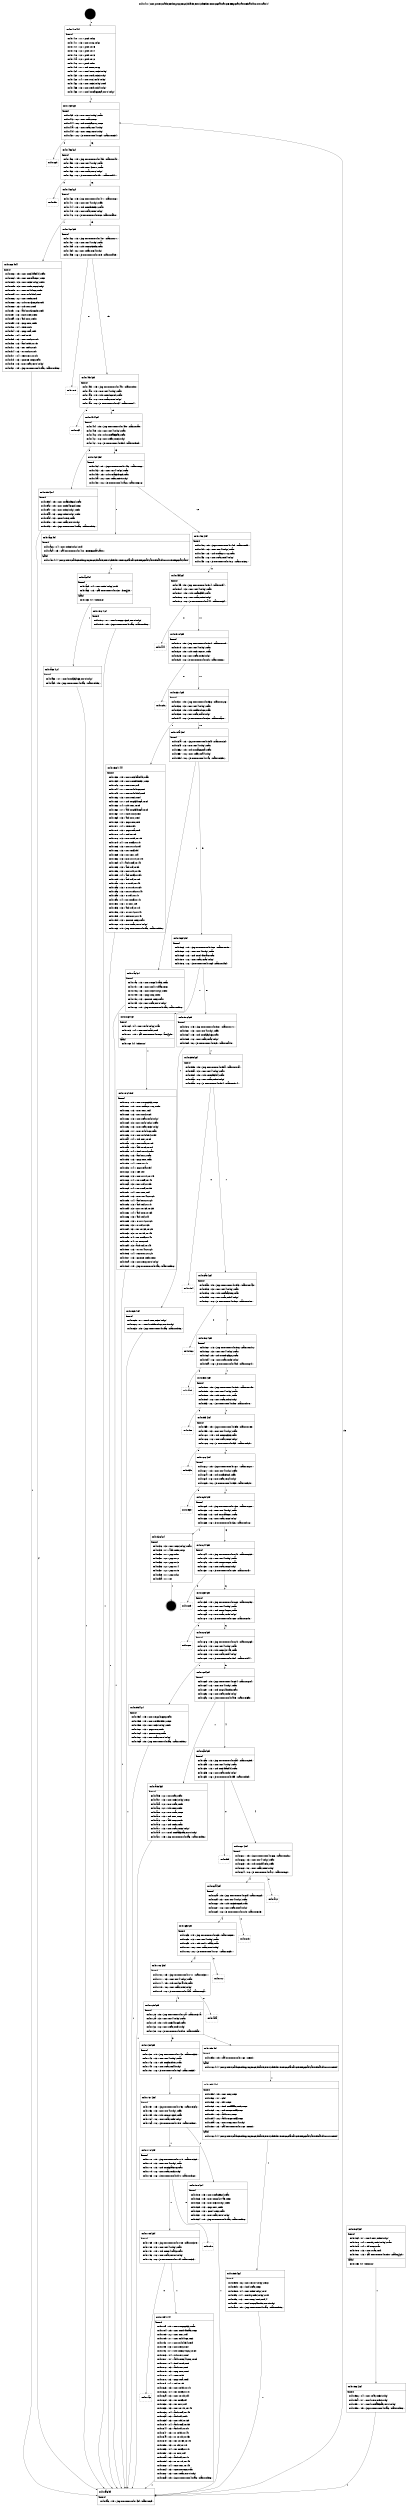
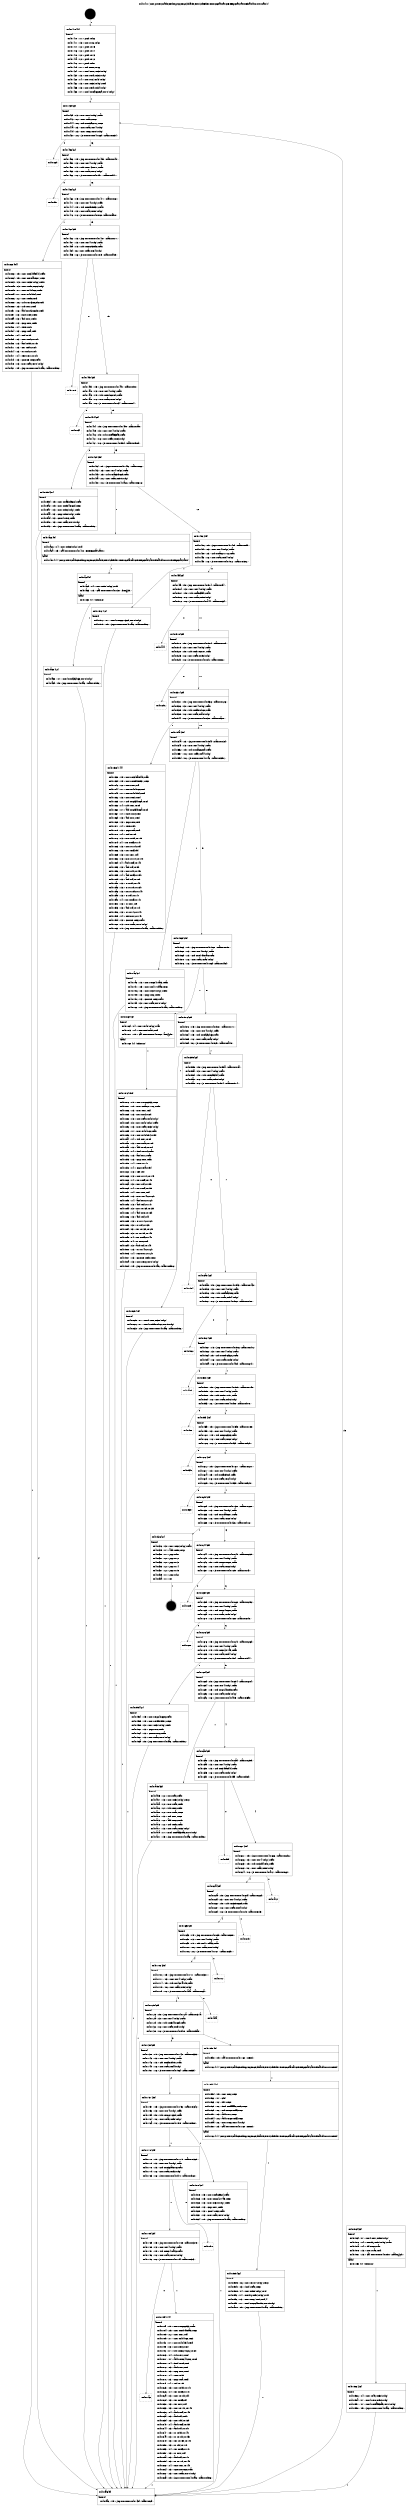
edge "0x4014e6 [25]" -> "0x401912 [12]": added, label "1"
